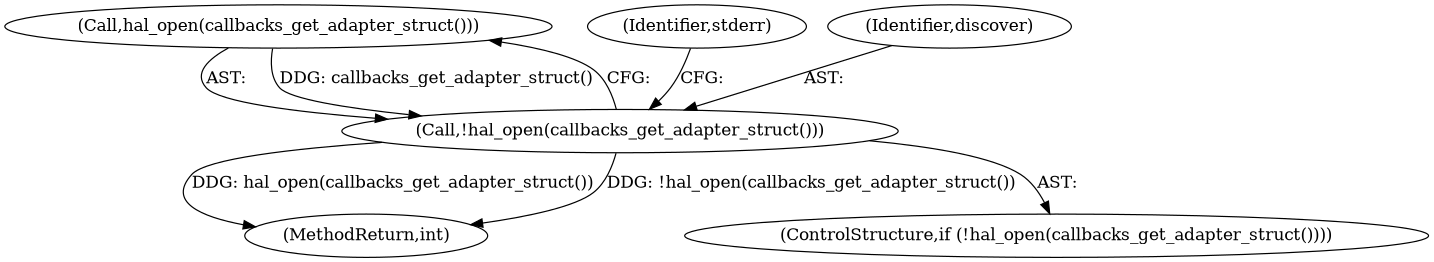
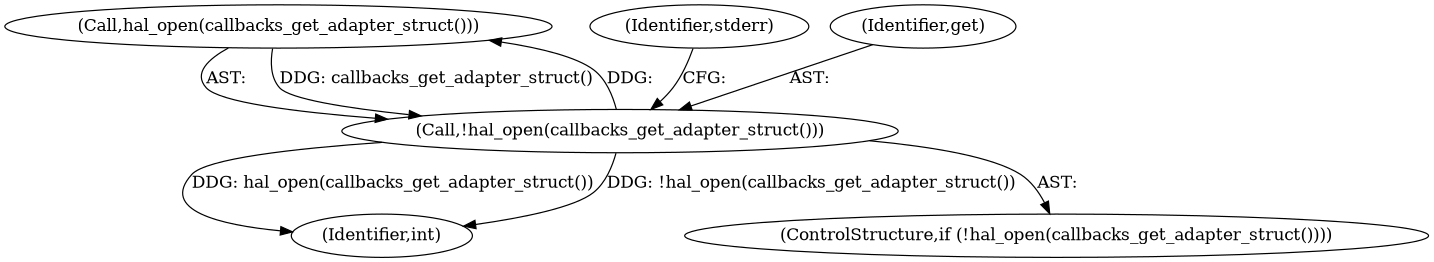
node "(Identifier,discover)": label "(Identifier,discover)" -> "(Identifier,get)"
edge "(Call,!hal_open(callbacks_get_adapter_struct()))" -> "(Call,hal_open(callbacks_get_adapter_struct()))": label "CFG: " -> "DDG: "
node "(MethodReturn,int)": label "(MethodReturn,int)" -> "(Identifier,int)"
